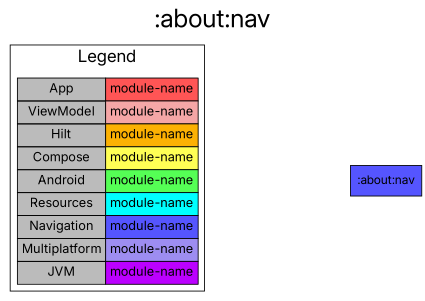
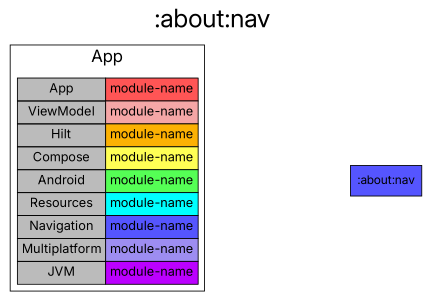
cluster "Legend": label "Legend" -> "App"
